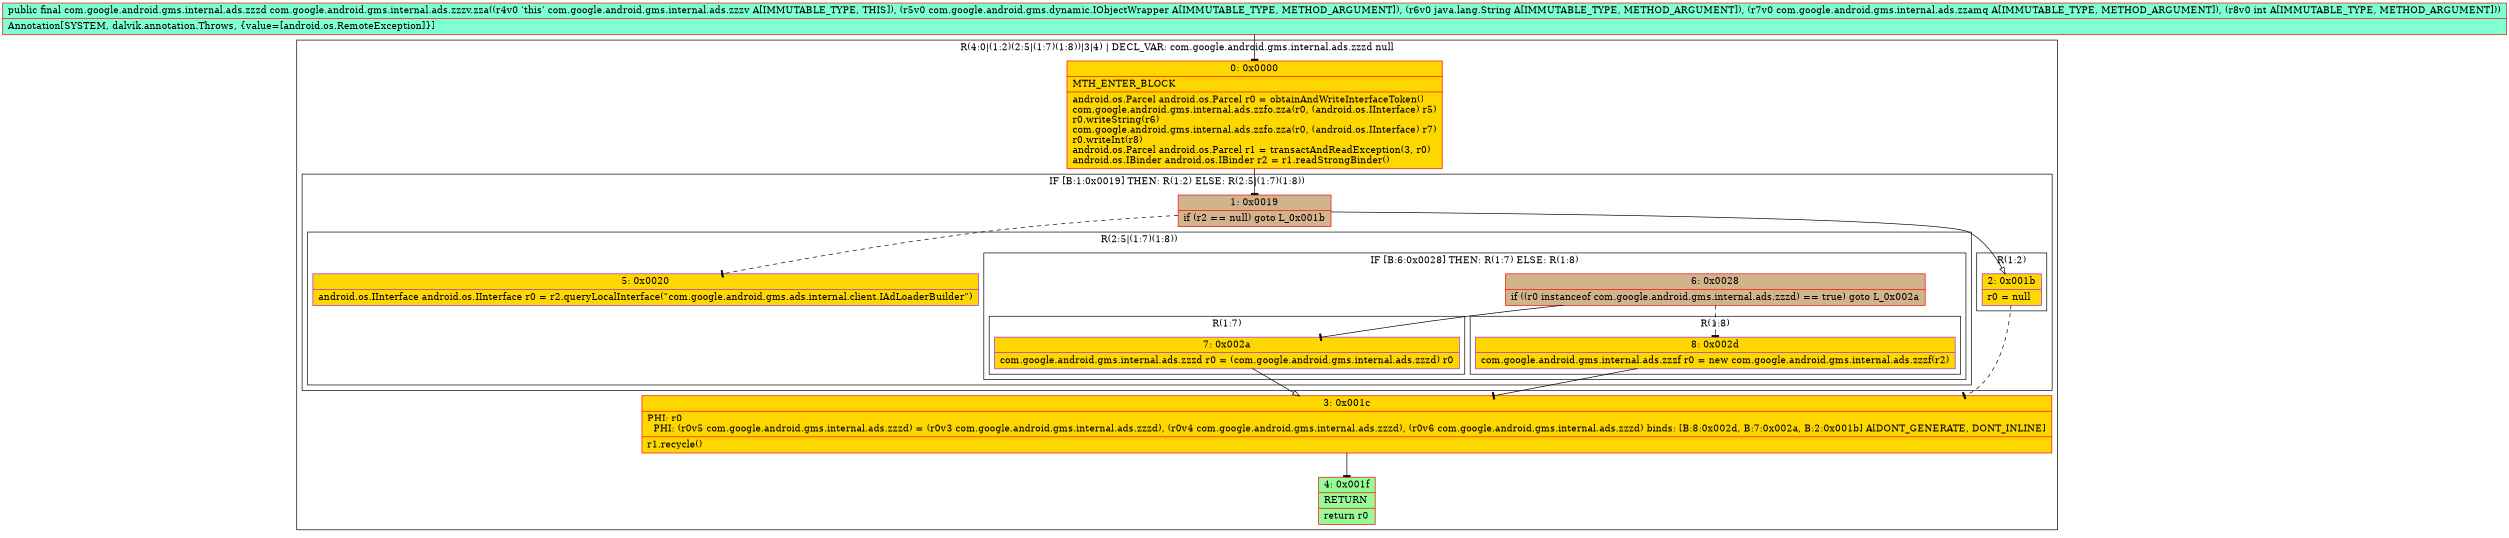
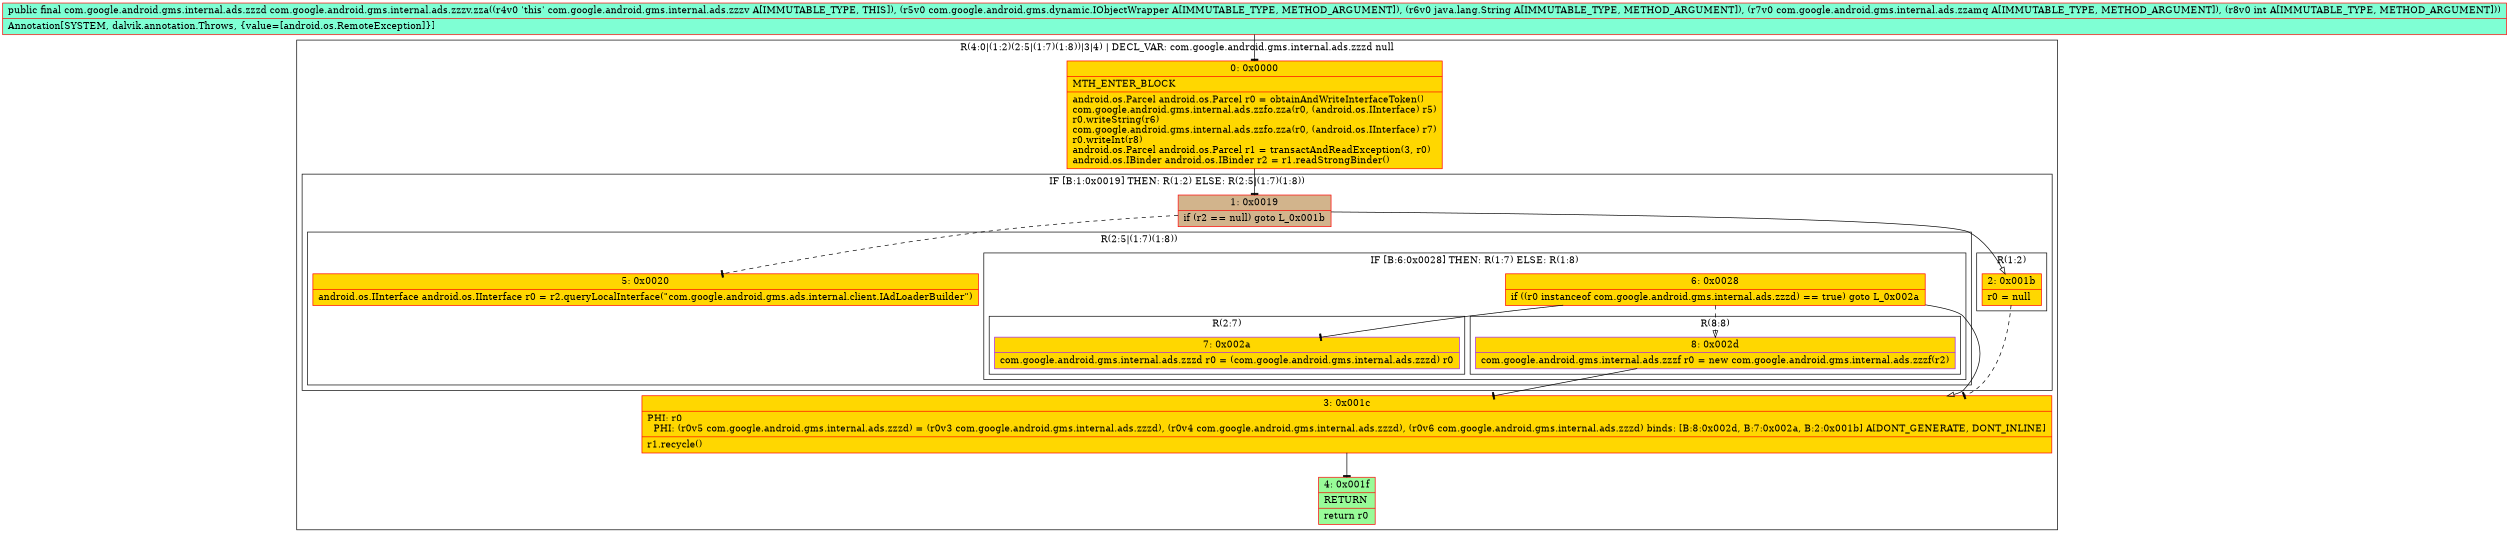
node "5: 0x0020": color purple -> red
node "6: 0x0028": fillcolor tan -> gold
node "2: 0x001b": color purple -> red
edge "6: 0x0028" -> "8: 0x002d": arrowhead tee -> onormal
cluster "R(1:7)": label "R(1:7)" -> "R(2:7)"
cluster "R(1:8)": label "R(1:8)" -> "R(8:8)"
edge "7: 0x002a" -> "3: 0x001c": now "6: 0x0028" -> "3: 0x001c"
